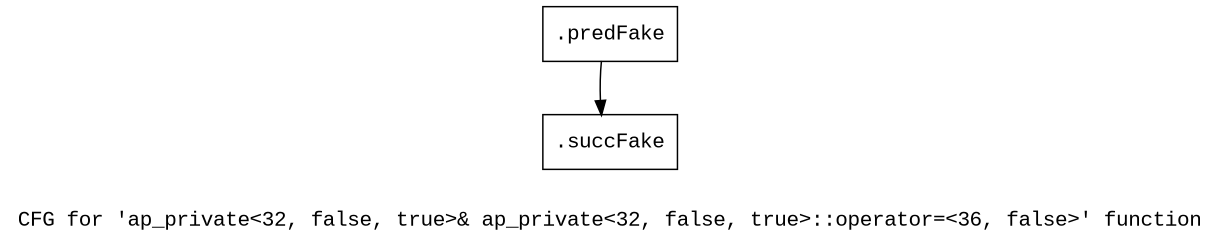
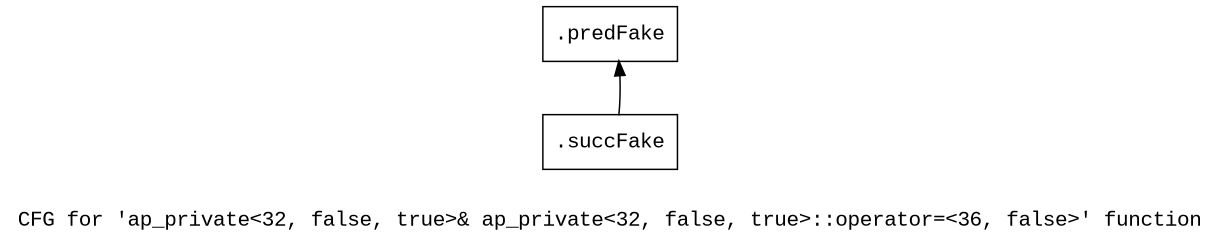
edge ".predFake" -> ".succFake": reversed
